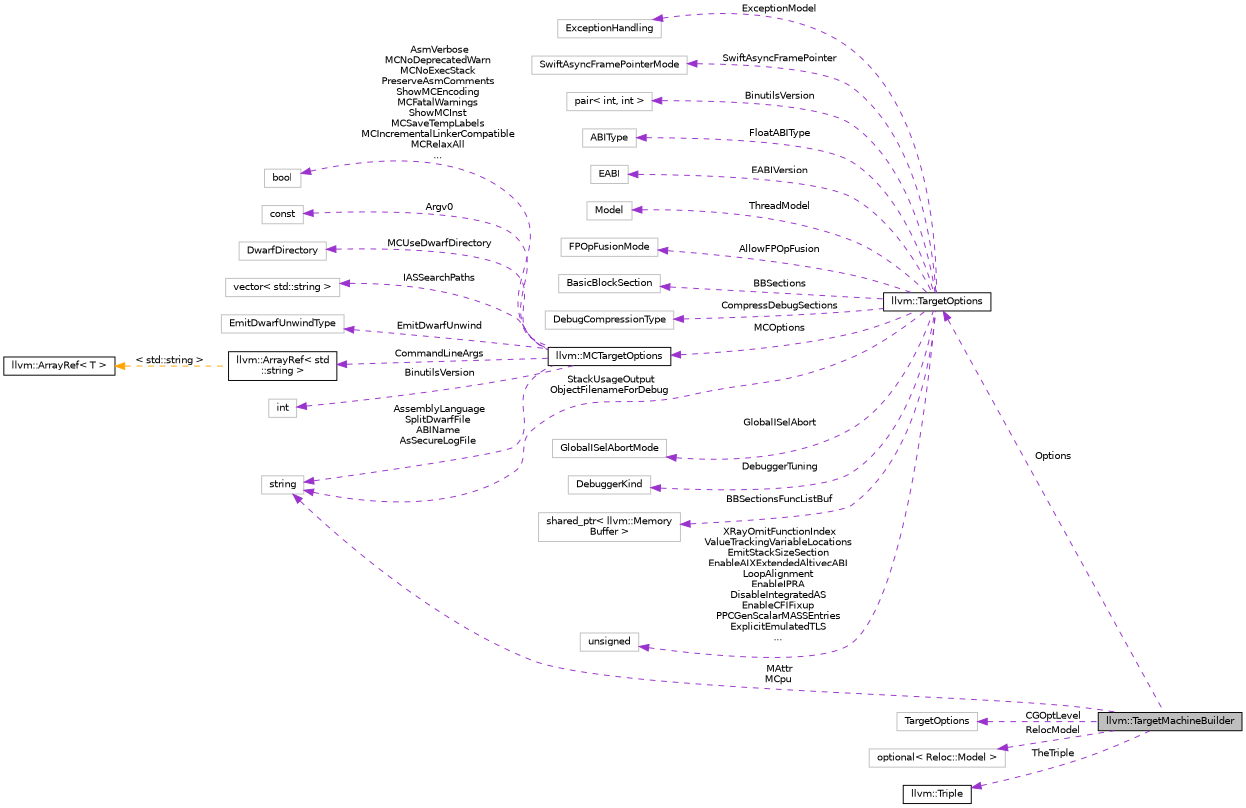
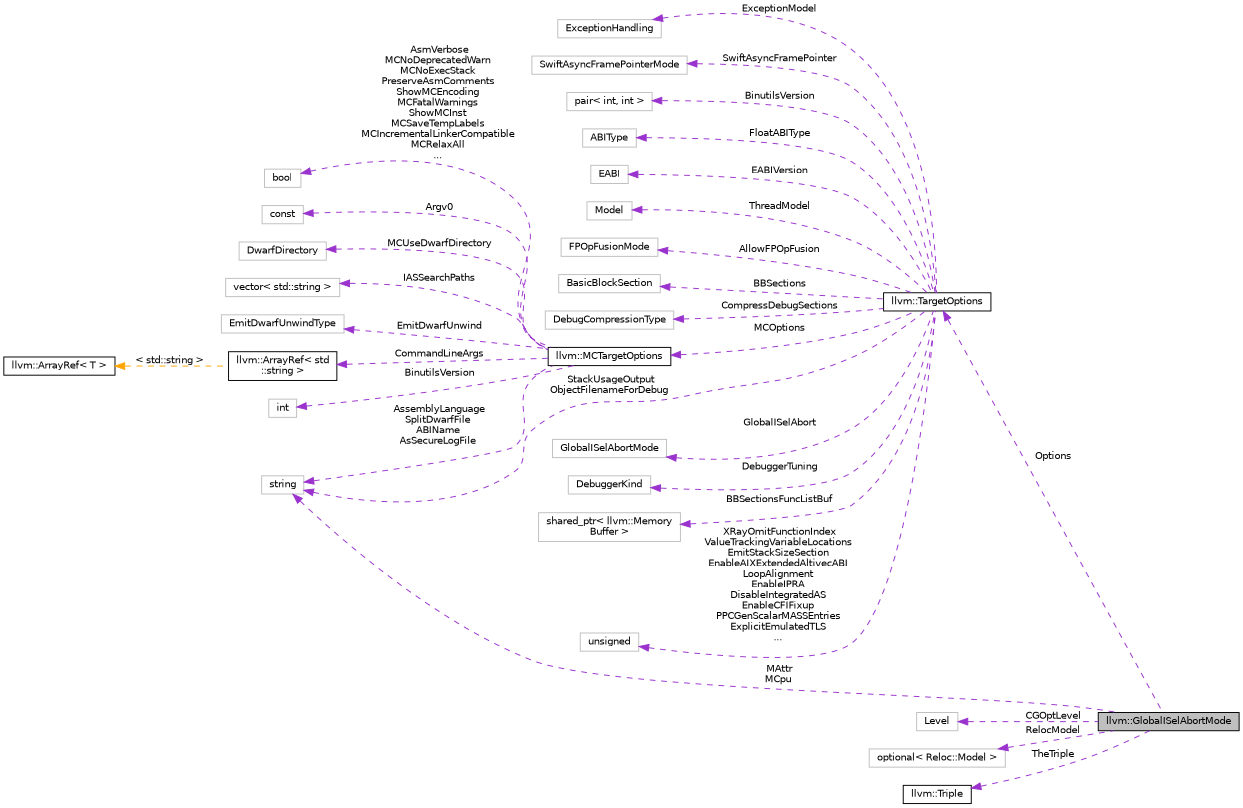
node "TargetOptions": label "TargetOptions" -> "Level"
node "llvm::TargetMachineBuilder": label "llvm::TargetMachineBuilder" -> "llvm::GlobalISelAbortMode"
